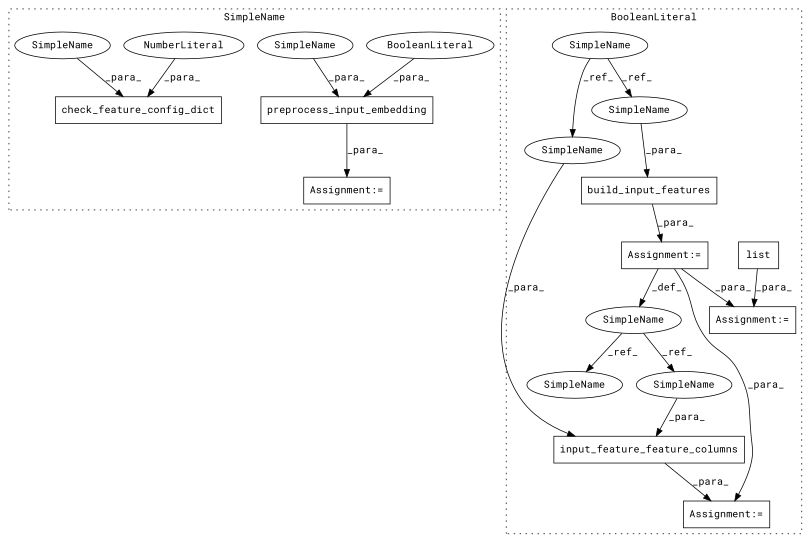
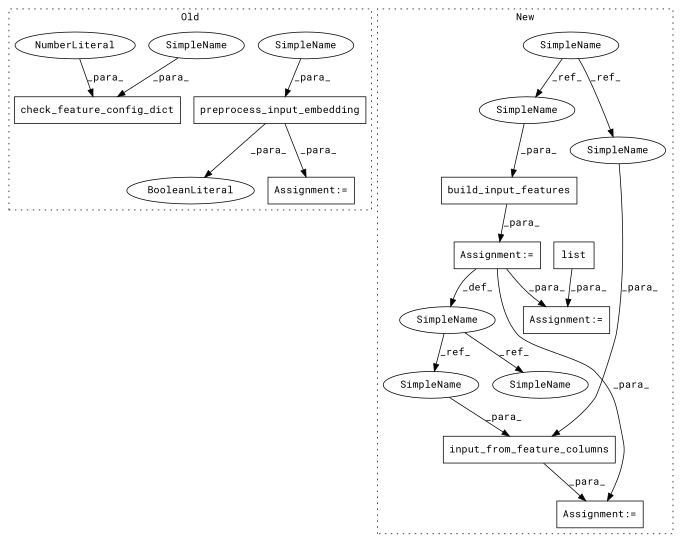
cluster "SimpleName": label "SimpleName" -> "Old"
cluster "BooleanLiteral": label "BooleanLiteral" -> "New"
edge "BooleanLiteral" -> "preprocess_input_embedding": reversed
node "input_feature_feature_columns": label "input_feature_feature_columns" -> "input_from_feature_columns"
